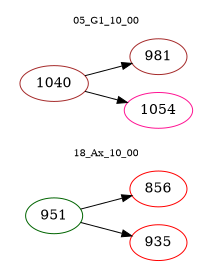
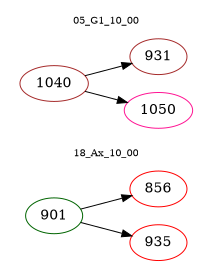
node "981": label "981" -> "931"
node "1054": label "1054" -> "1050"
node "951": label "951" -> "901"
